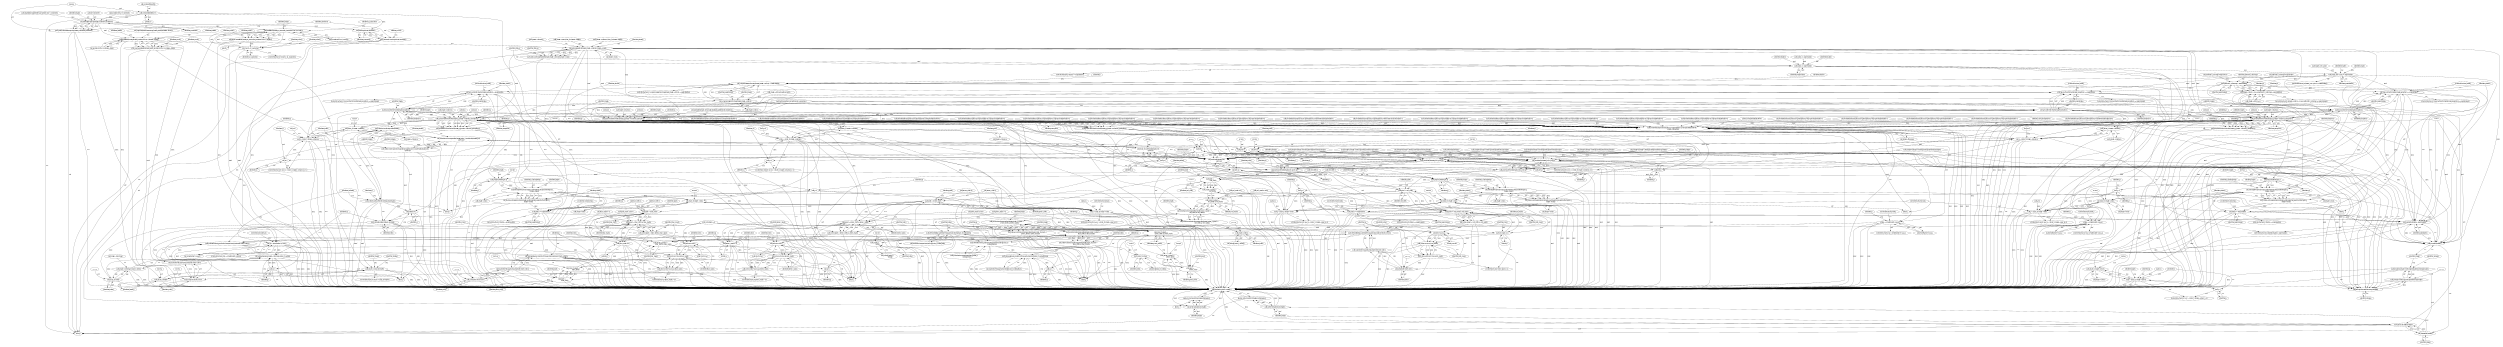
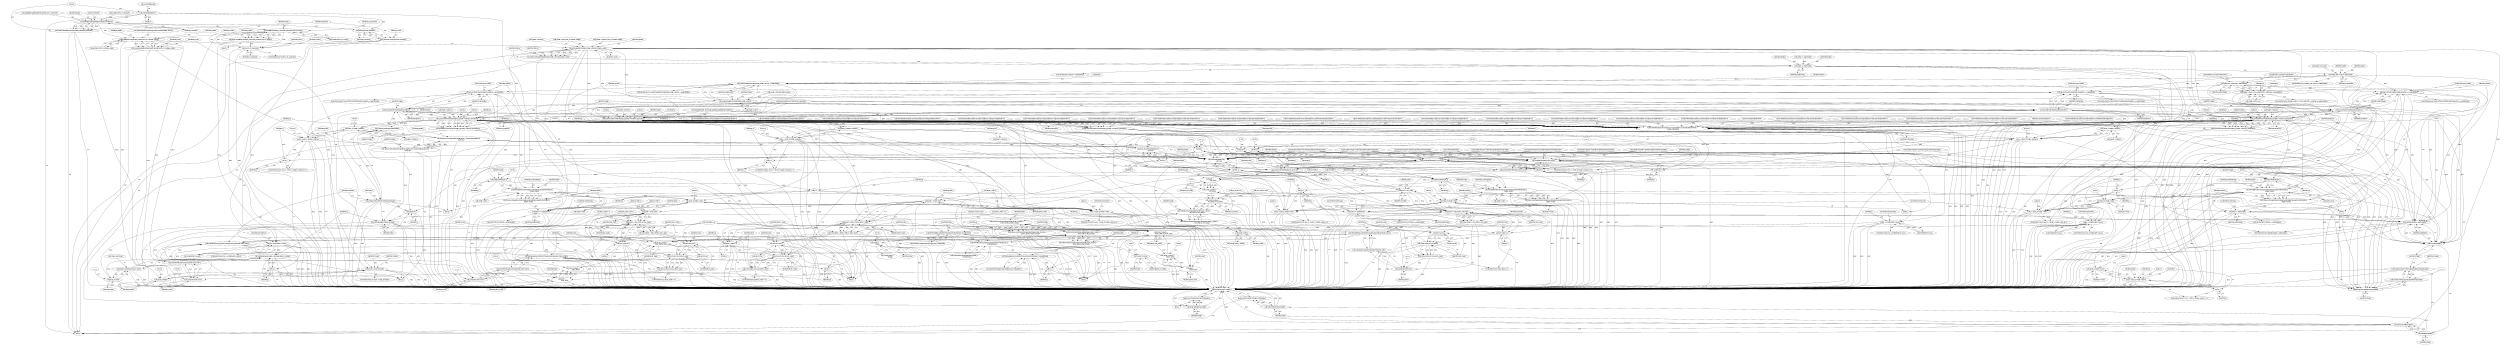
node "(Identifier,authentic_colormap)": removed
node "(Call,green_shift=0)": removed
